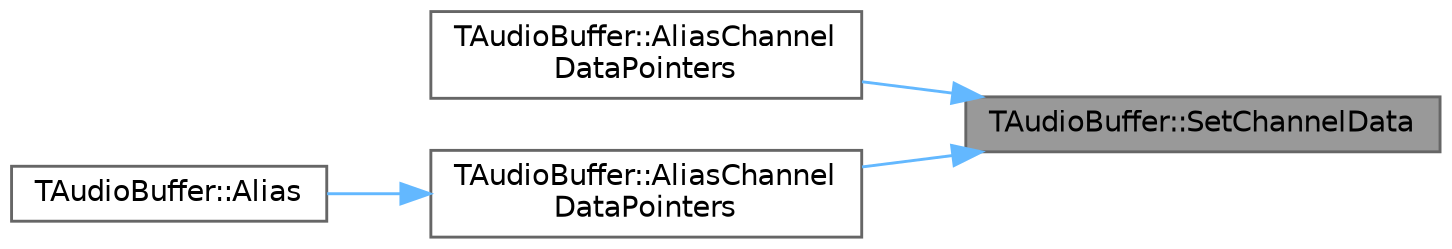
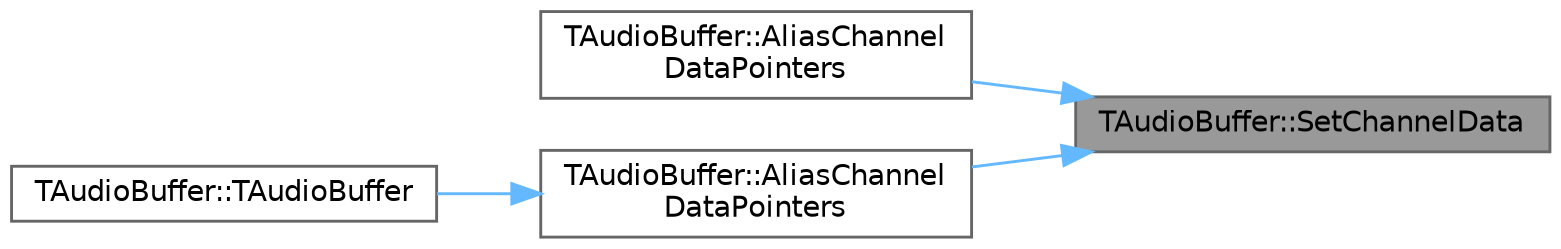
node "TAudioBuffer::Alias": label "TAudioBuffer::Alias" -> "TAudioBuffer::TAudioBuffer"
